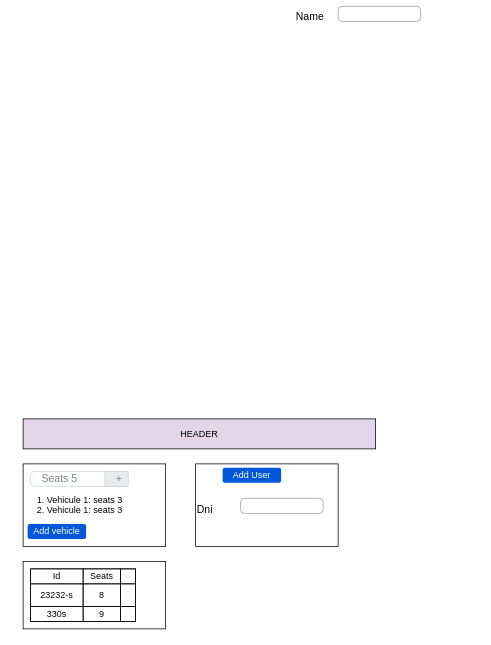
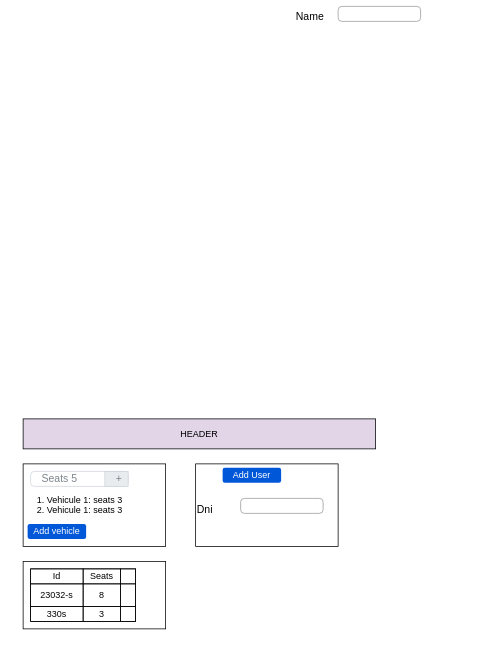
node "23232-s": label "23232-s" -> "23032-s"
node "9": label "9" -> "3"
